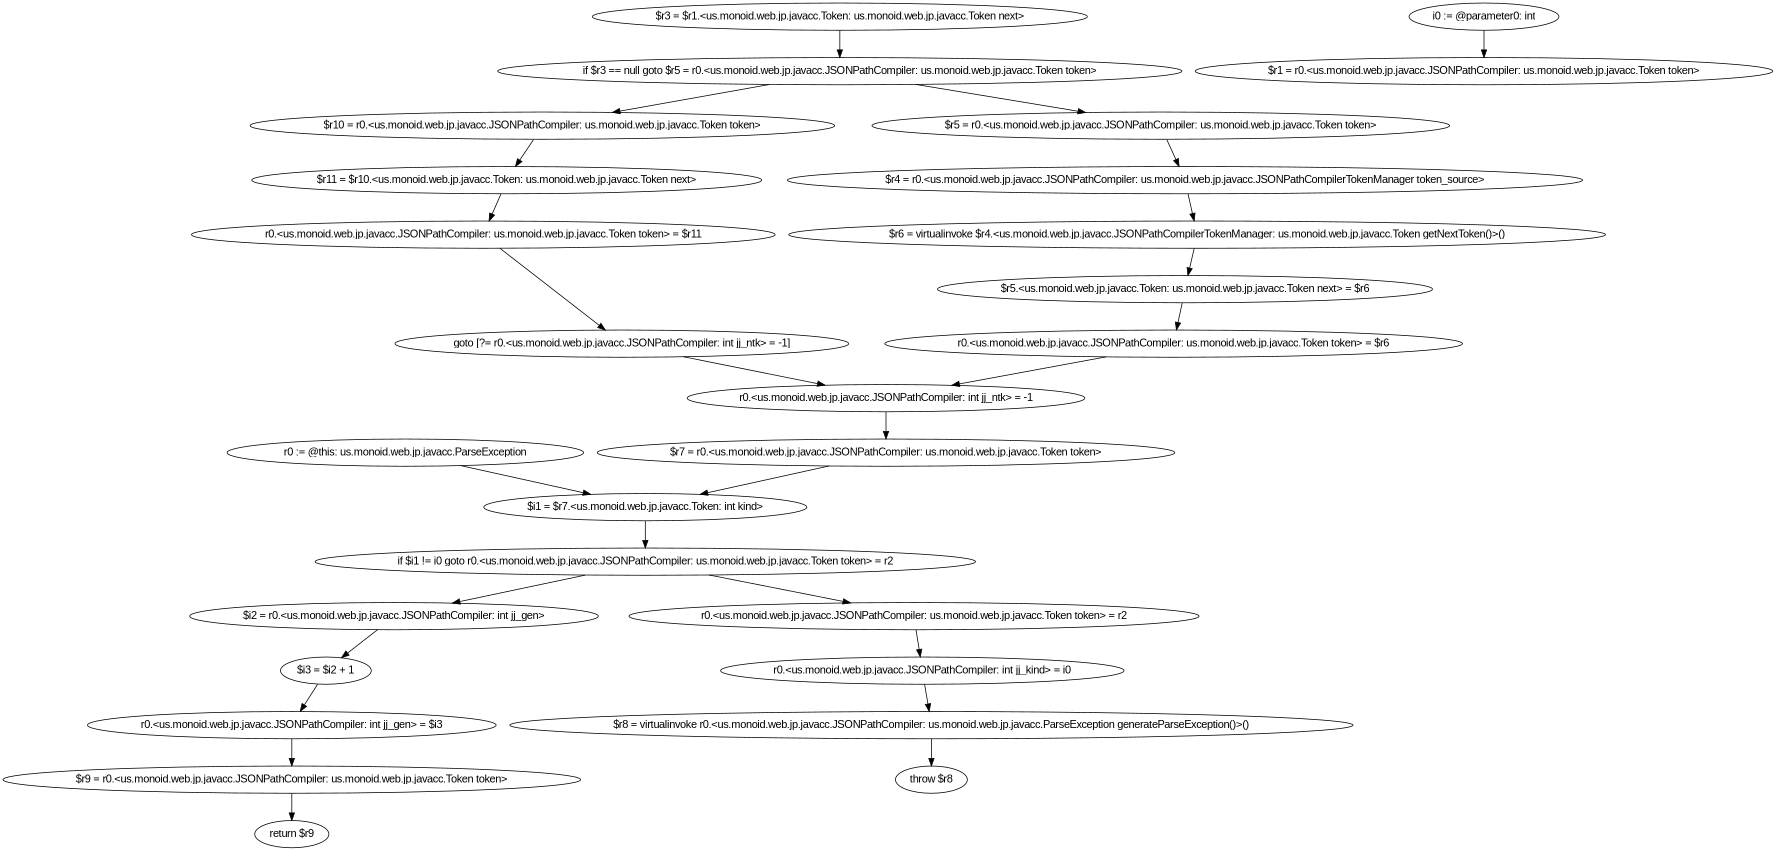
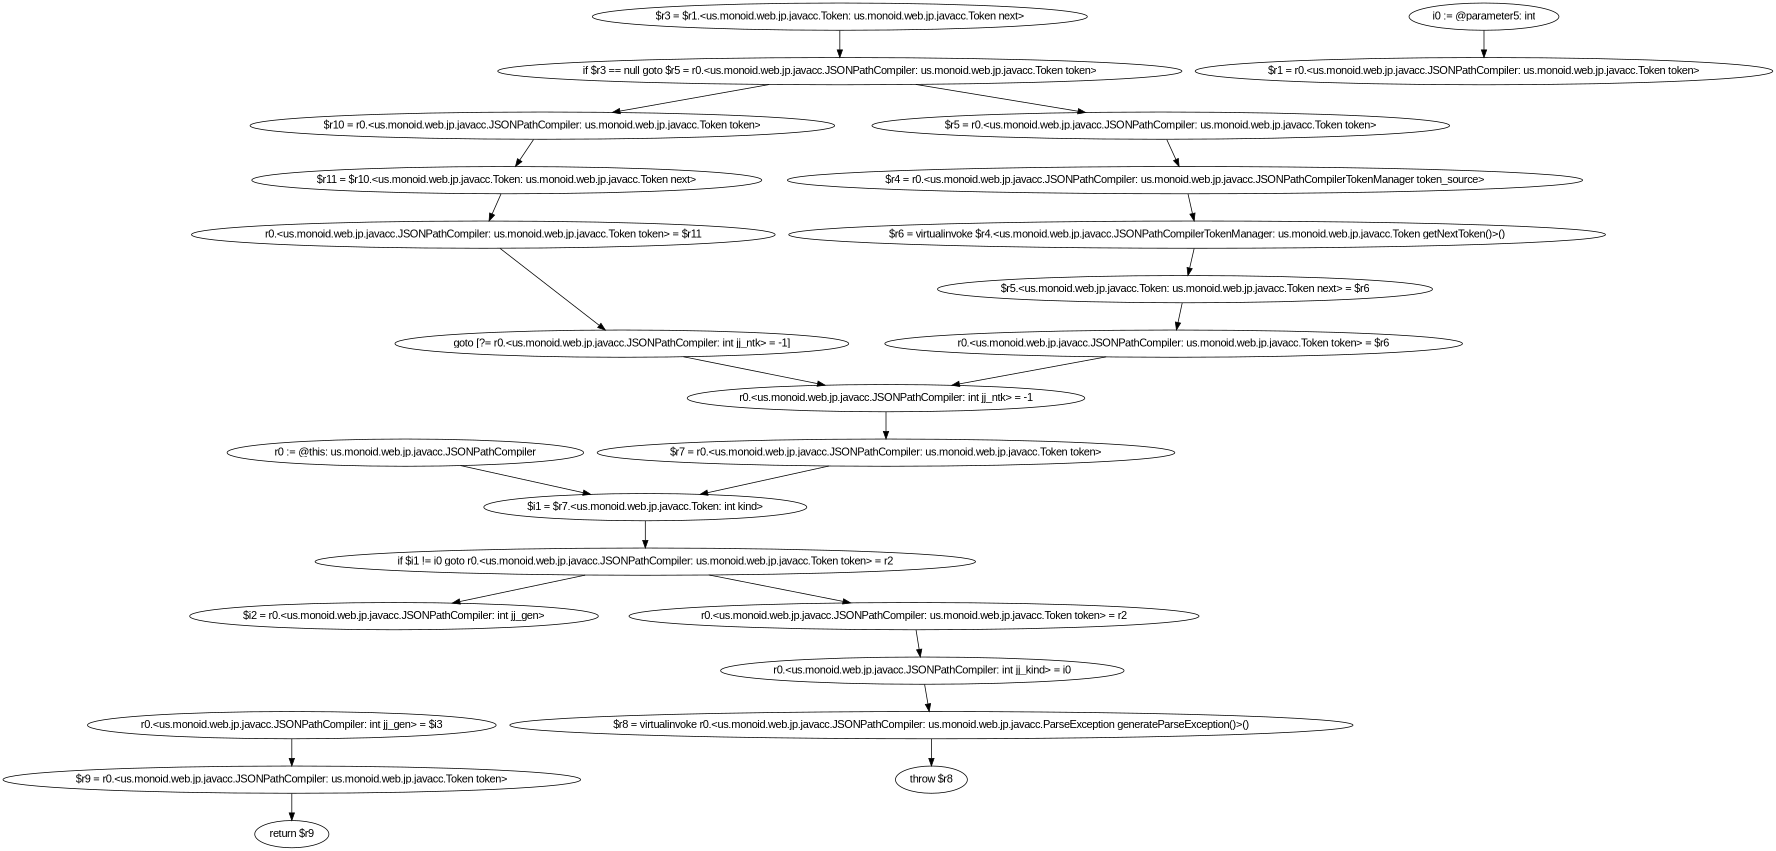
node "i0 := @parameter0: int": label "i0 := @parameter0: int" -> "i0 := @parameter5: int"
node "r0 := @this: us.monoid.web.jp.javacc.ParseException": label "r0 := @this: us.monoid.web.jp.javacc.ParseException" -> "r0 := @this: us.monoid.web.jp.javacc.JSONPathCompiler"
node "$i3 = $i2 + 1": removed
